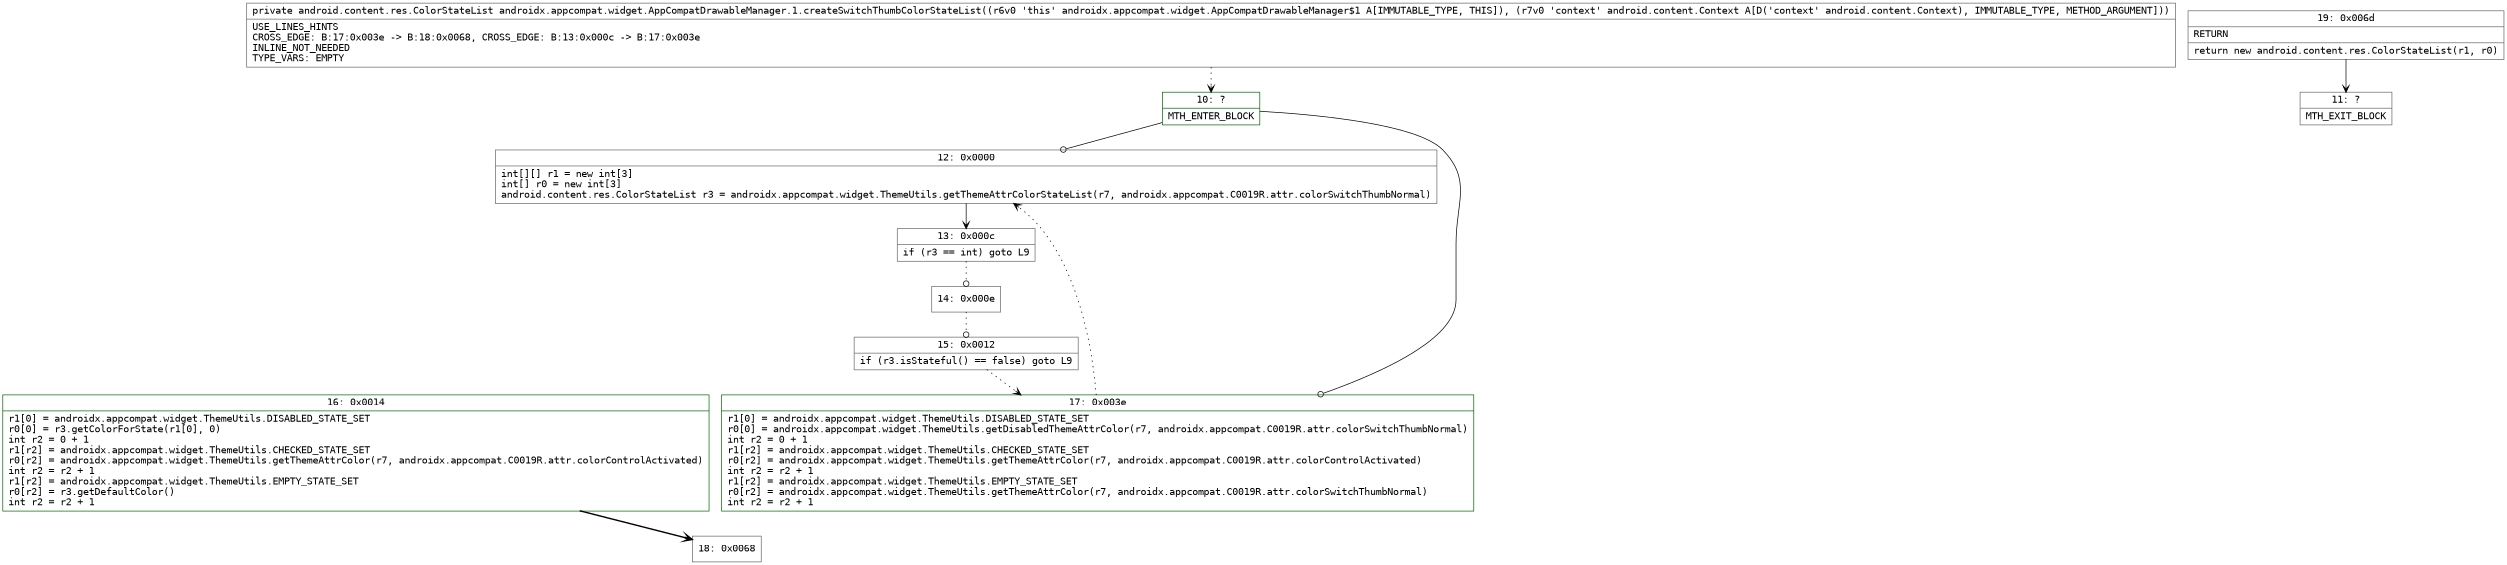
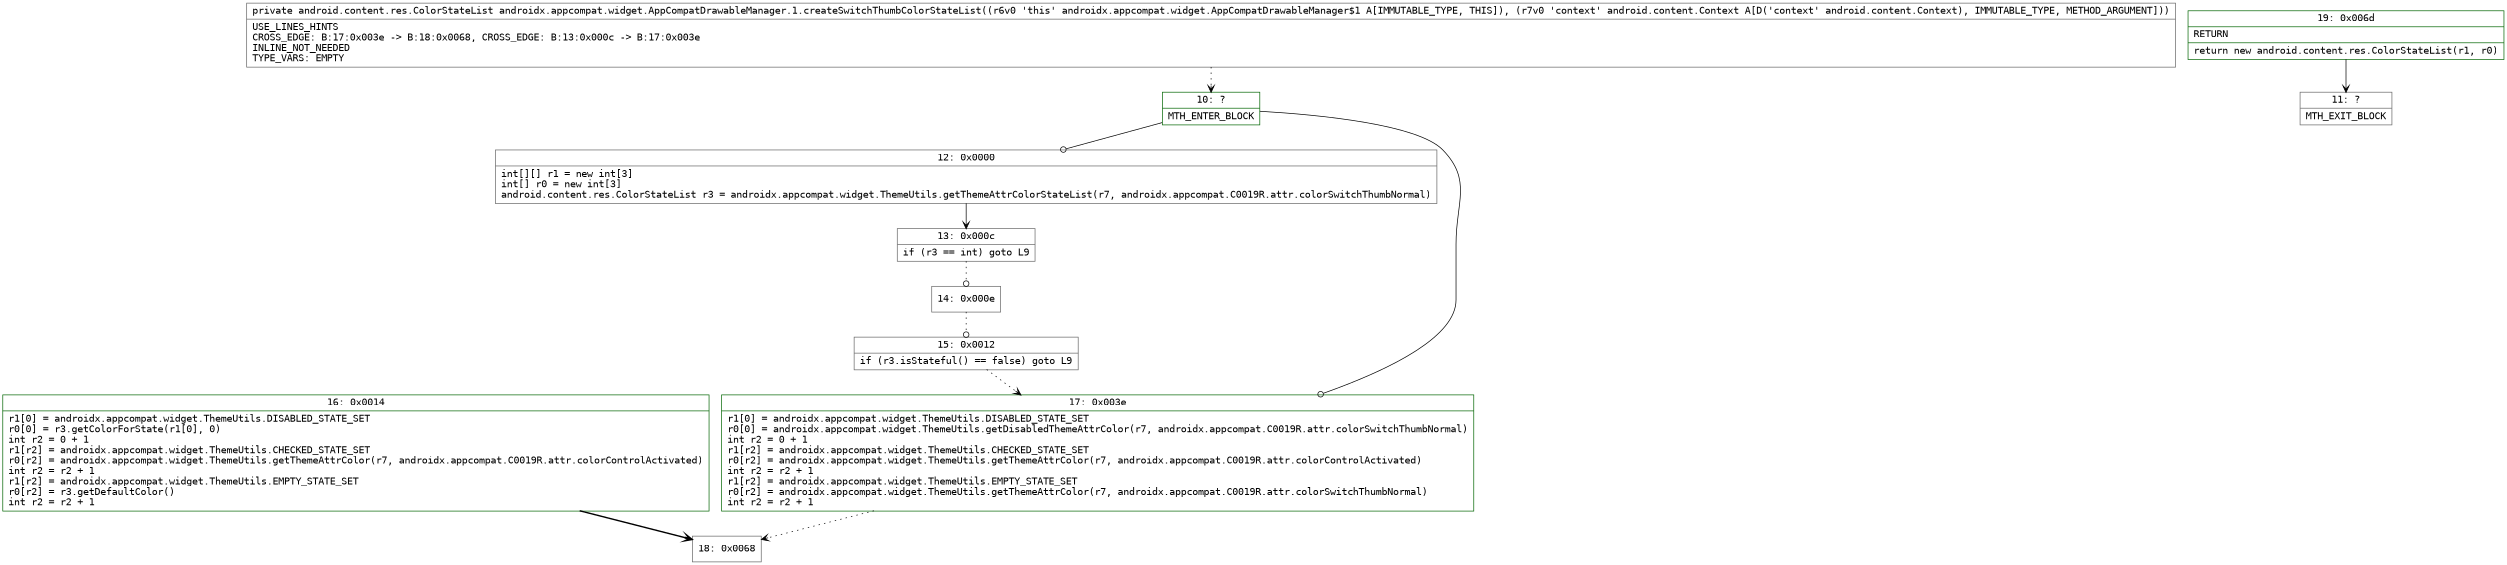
node "19: 0x006d": color gray40 -> darkgreen
edge "17: 0x003e" -> "12: 0x0000": now "17: 0x003e" -> "18: 0x0068"
